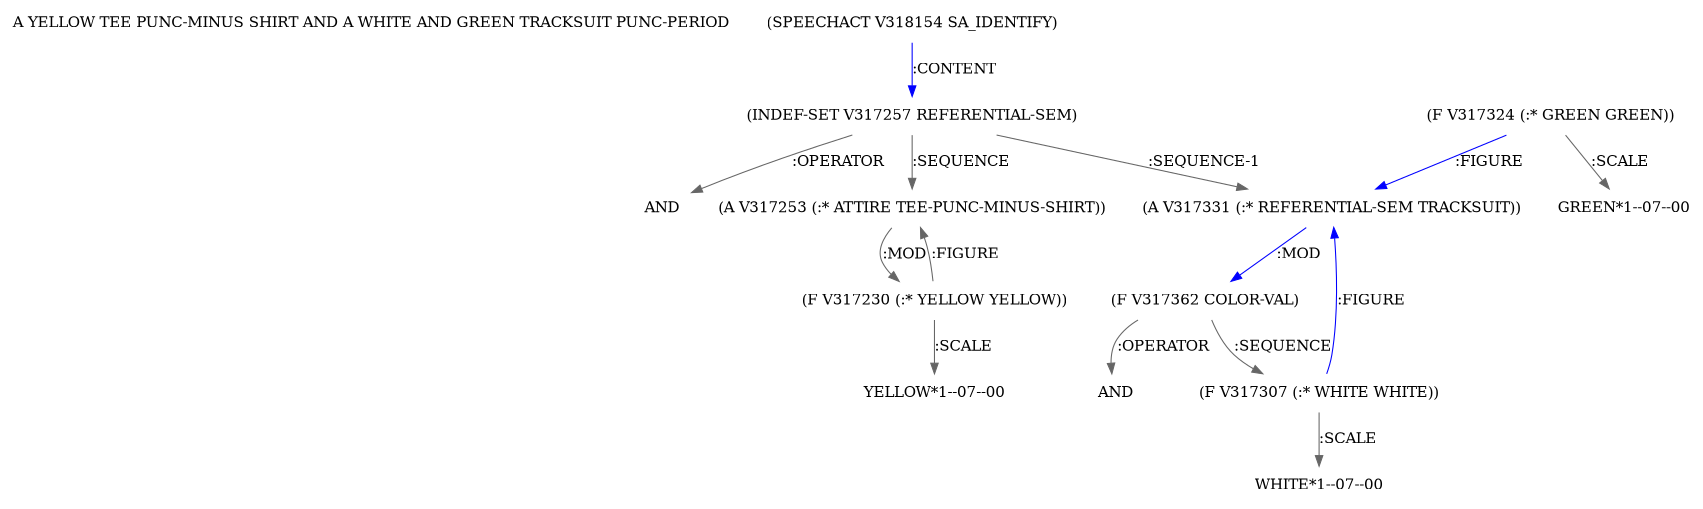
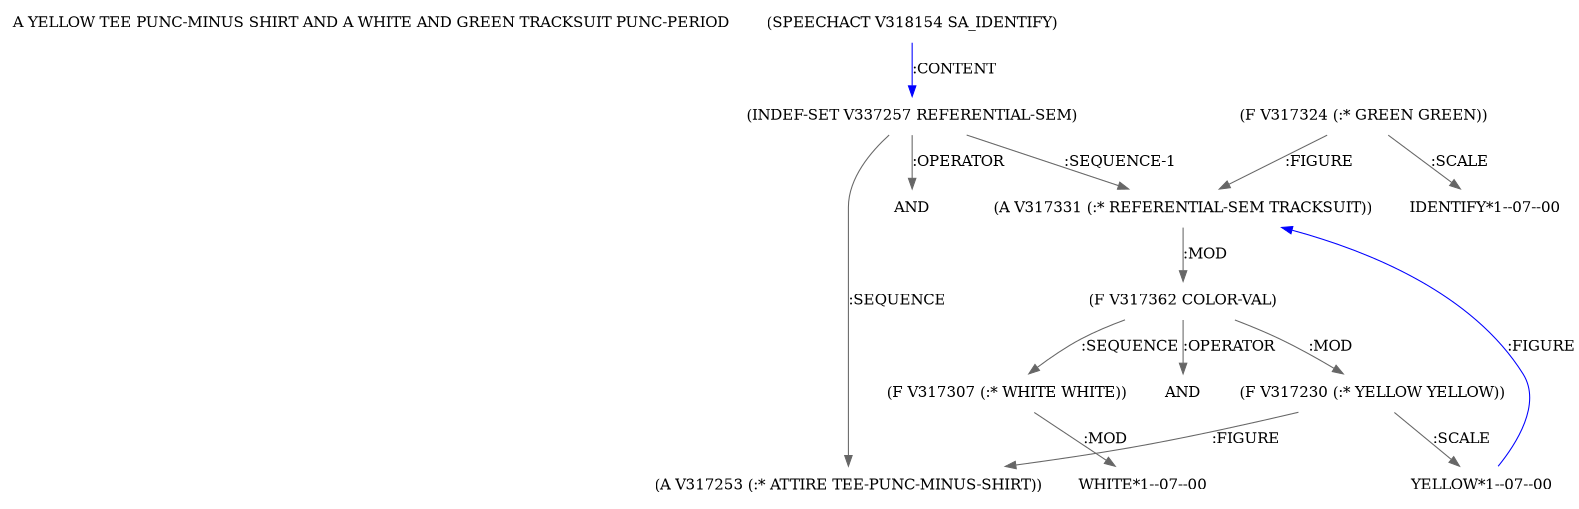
node "(INDEF-SET V317257 REFERENTIAL-SEM)": label "(INDEF-SET V317257 REFERENTIAL-SEM)" -> "(INDEF-SET V337257 REFERENTIAL-SEM)"
edge "(F V317324 (:* GREEN GREEN))" -> "(A V317331 (:* REFERENTIAL-SEM TRACKSUIT))": color blue -> gray40
node "GREEN*1--07--00": label "GREEN*1--07--00" -> "IDENTIFY*1--07--00"
edge "(A V317253 (:* ATTIRE TEE-PUNC-MINUS-SHIRT))" -> "(F V317230 (:* YELLOW YELLOW))": now "(F V317362 COLOR-VAL)" -> "(F V317230 (:* YELLOW YELLOW))"
edge "(A V317331 (:* REFERENTIAL-SEM TRACKSUIT))" -> "(F V317362 COLOR-VAL)": color blue -> gray40
edge "(F V317307 (:* WHITE WHITE))" -> "(A V317331 (:* REFERENTIAL-SEM TRACKSUIT))": now "YELLOW*1--07--00" -> "(A V317331 (:* REFERENTIAL-SEM TRACKSUIT))"
edge "(F V317307 (:* WHITE WHITE))" -> "WHITE*1--07--00": label ":SCALE" -> ":MOD"
